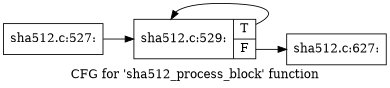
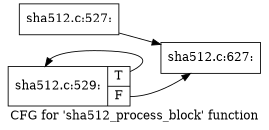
edge "sha512.c:527:" -> "sha512.c:529:": now "sha512.c:527:" -> "sha512.c:627:"
